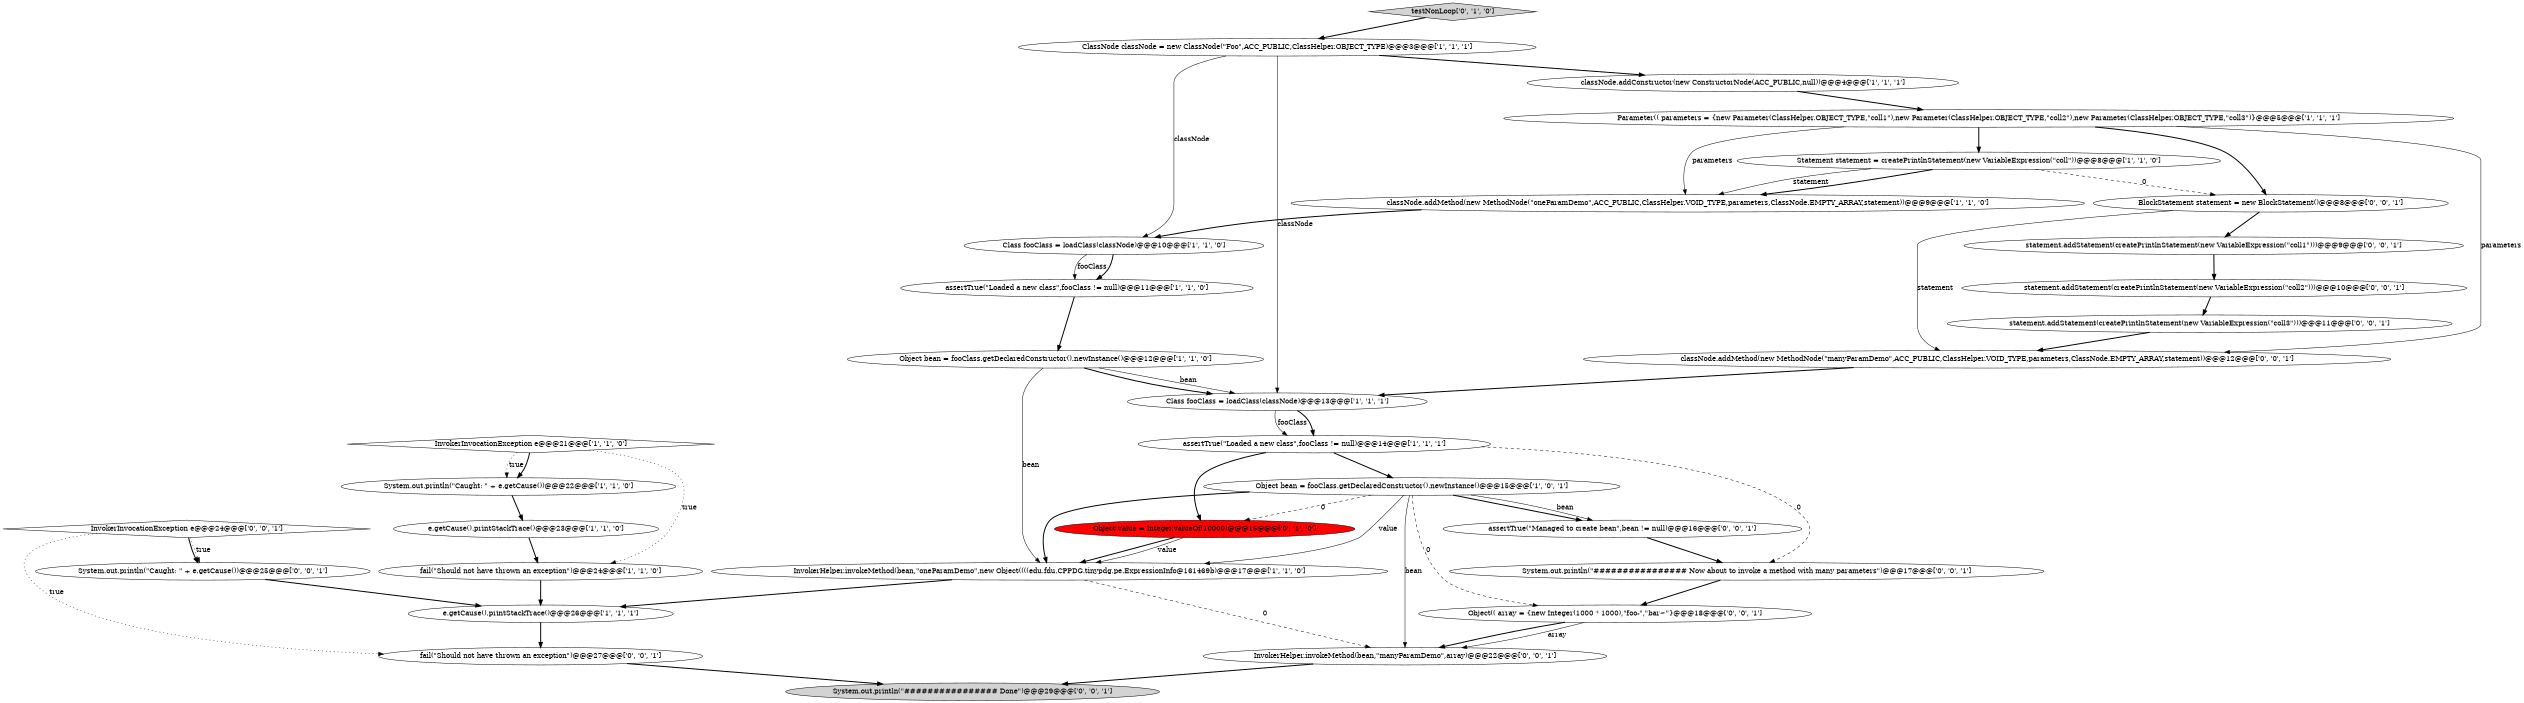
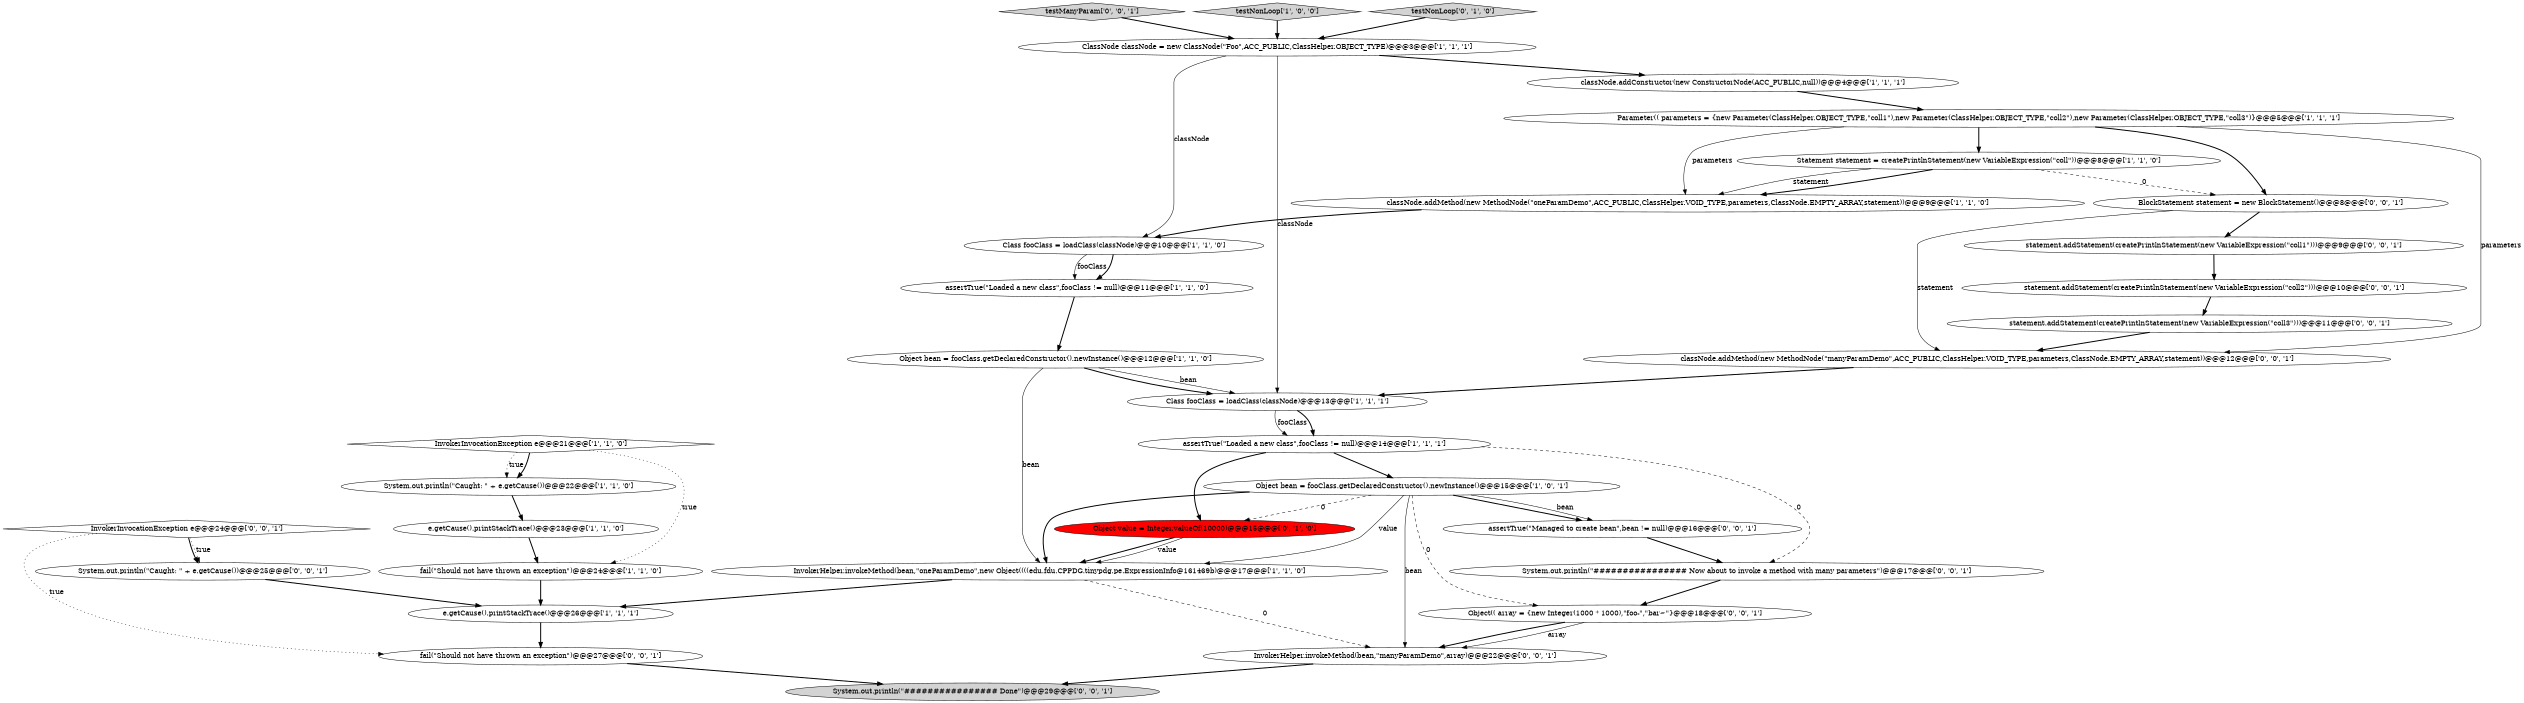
node "testManyParam['0', '0', '1']": added
node "testNonLoop['1', '0', '0']": added
